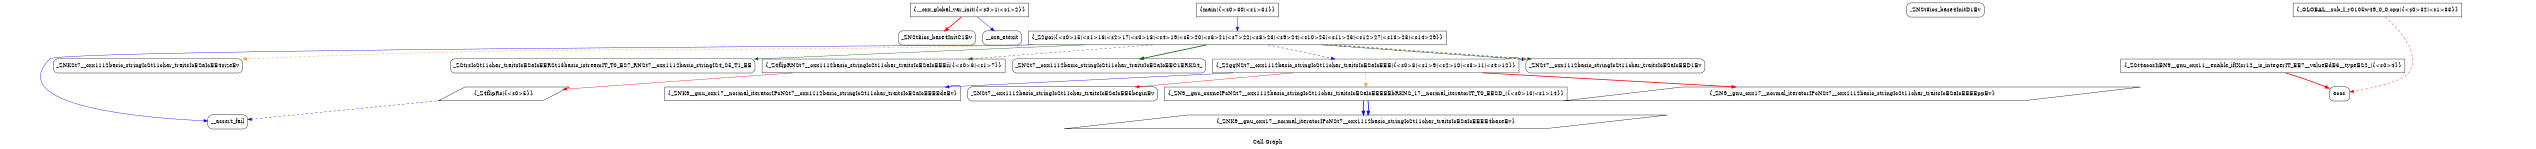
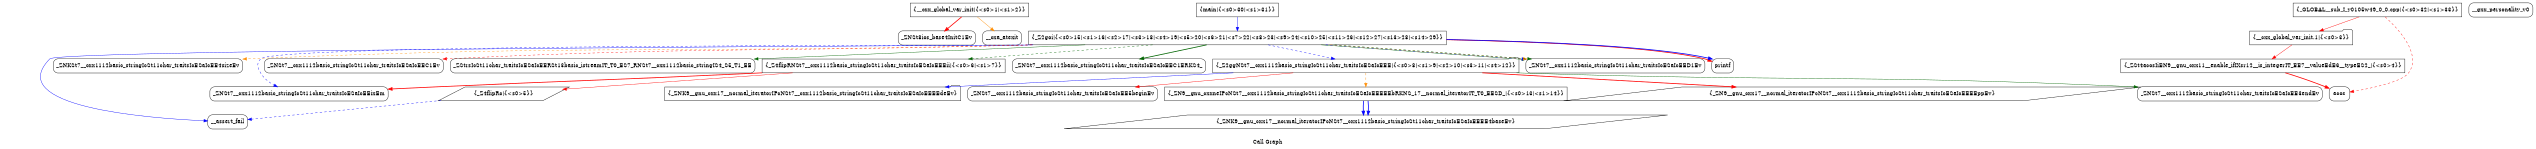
node "_ZNSt8ios_base4InitD1Ev": removed
node "__gxx_personality_v0": added
edge "{__cxx_global_var_init|{<s0>1|<s1>2}}" -> "__cxa_atexit": color blue -> darkorange
node "{__cxx_global_var_init.1|{<s0>3}}": added
node "_ZNSt7__cxx1112basic_stringIcSt11char_traitsIcESaIcEEC1Ev": added
node "printf": added
node "_ZNSt7__cxx1112basic_stringIcSt11char_traitsIcESaIcEEixEm": added
node "_ZNSt7__cxx1112basic_stringIcSt11char_traitsIcESaIcEE3endEv": added
